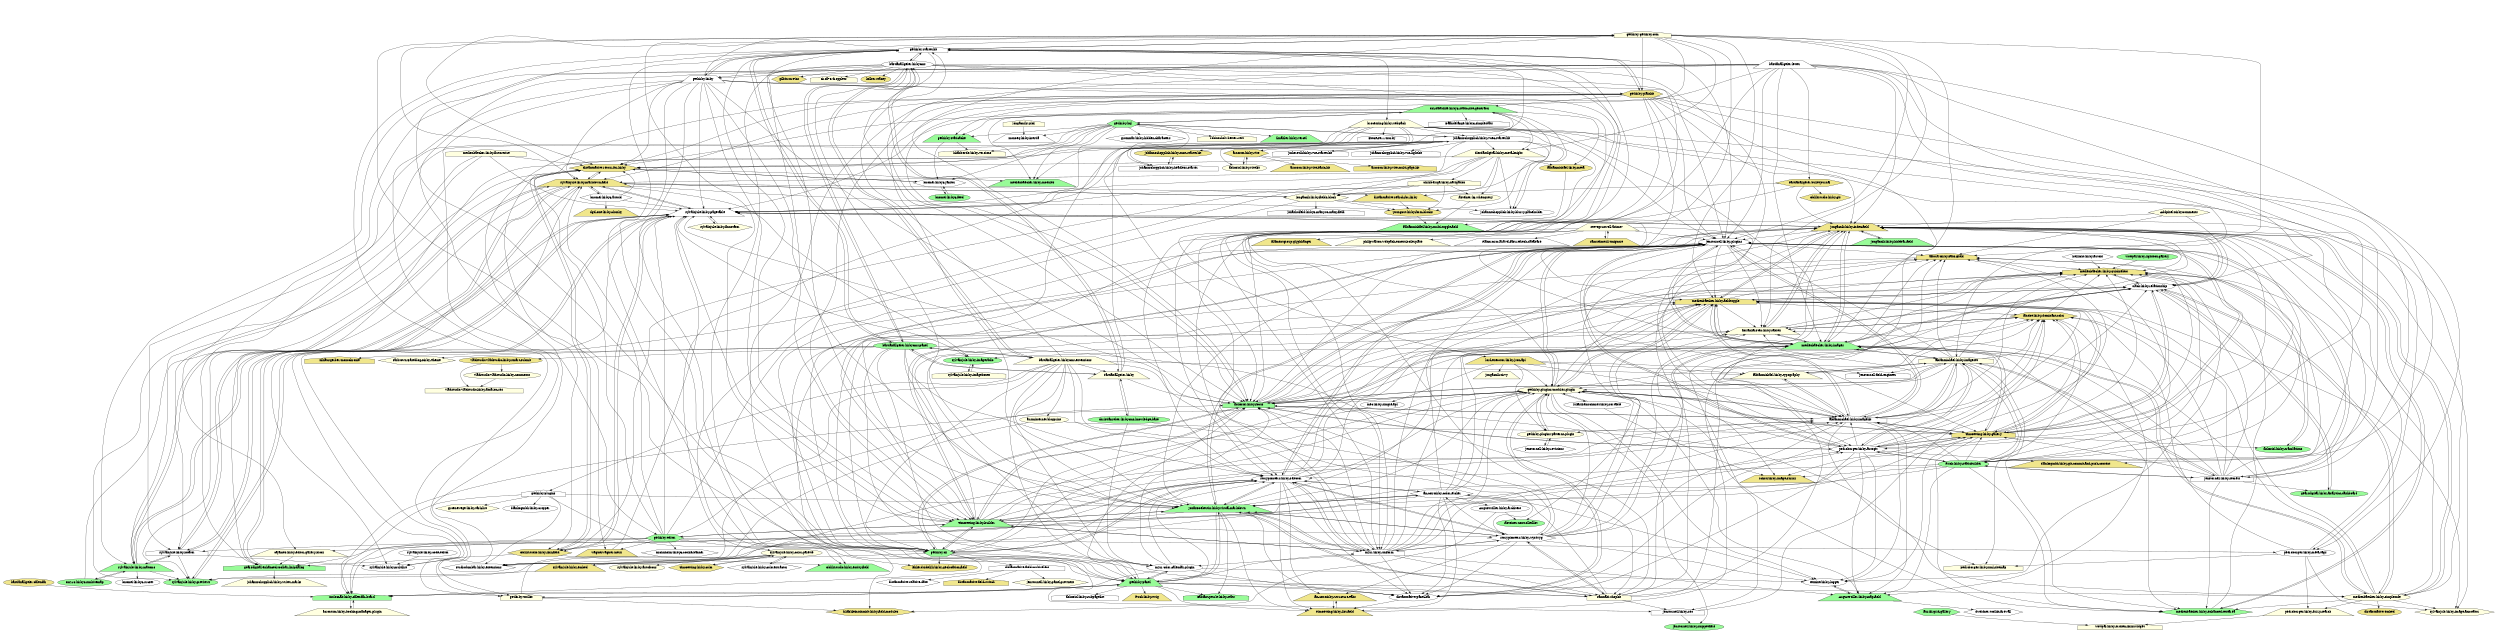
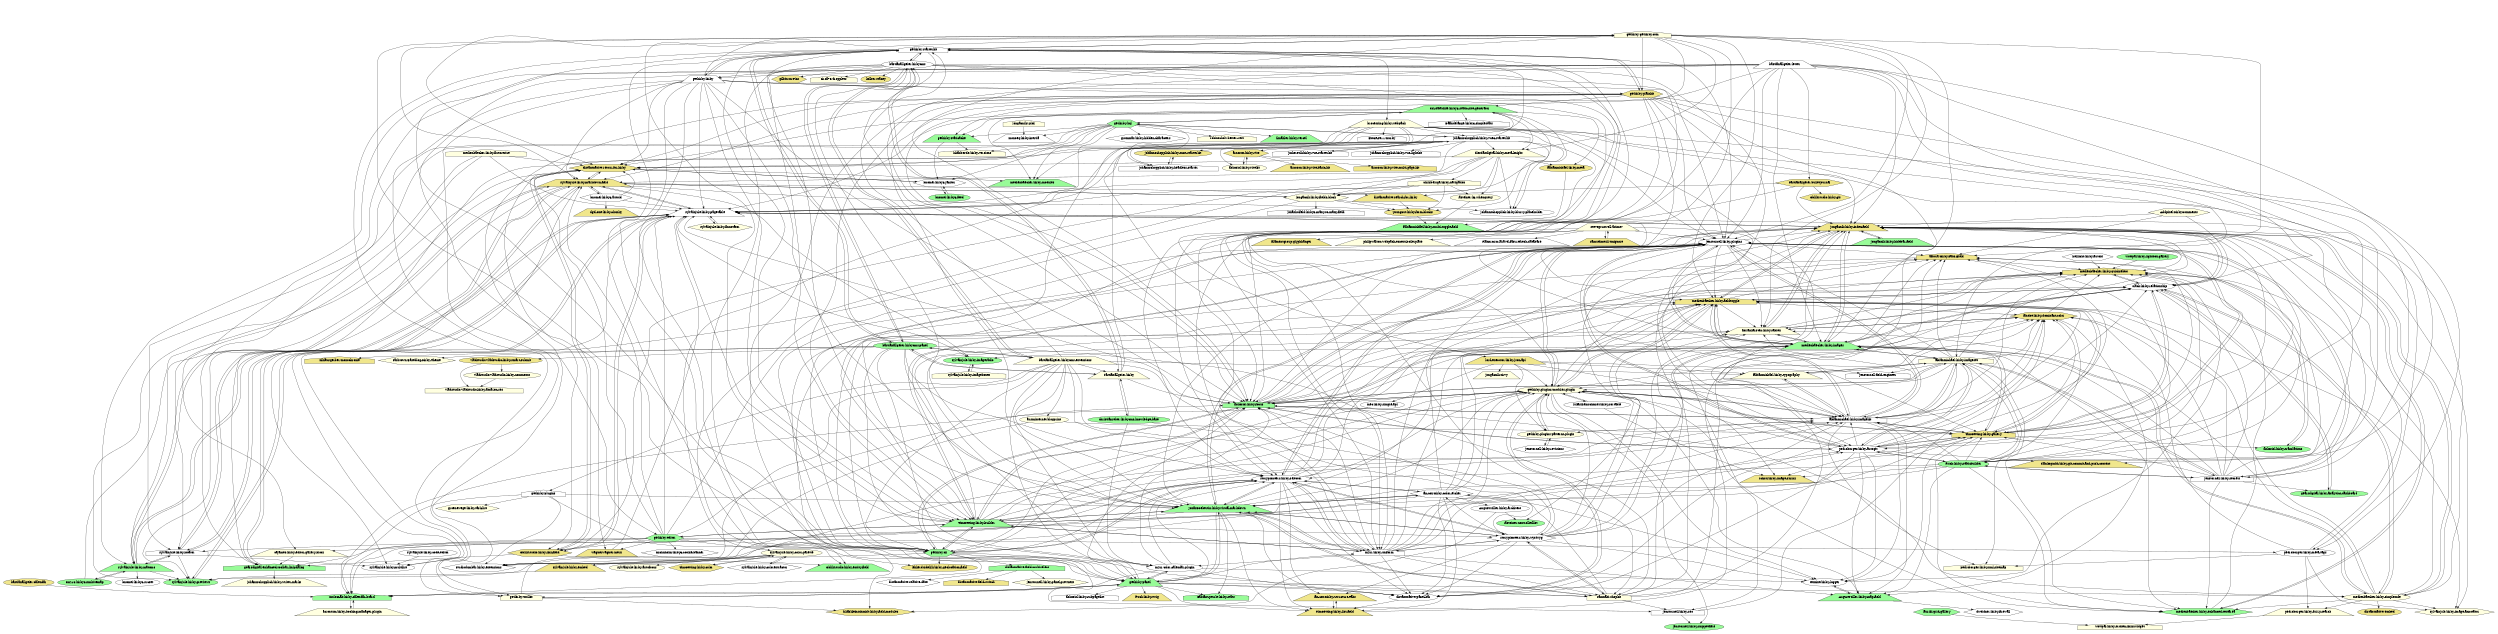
edge "jongacnik/kirby-index-field" -> "jenstornell/kirby-plugins": reversed
edge "TimOetting/kirby-gallery" -> "medienbaecker/kirby-quickselect": removed
node "blankogmbh/kirby-cropper": removed
node "distantnative/field-multiselect": fillcolor white -> palegreen
node "dweidner/toolkit-firewall": label "dweidner/toolkit-firewall" -> "dweidner/kirby-firewall"
